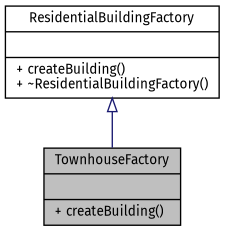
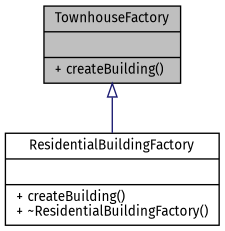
edge "TownhouseFactory" -> "ResidentialBuildingFactory": reversed
